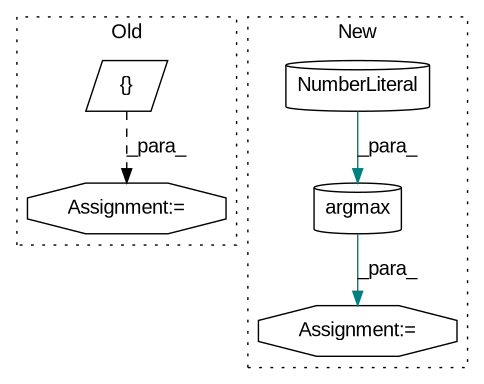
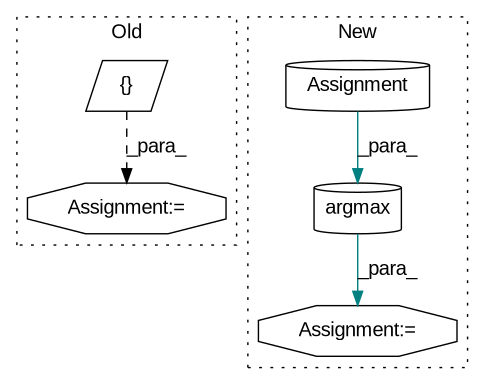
node "NumberLiteral": label "NumberLiteral" -> "Assignment"
